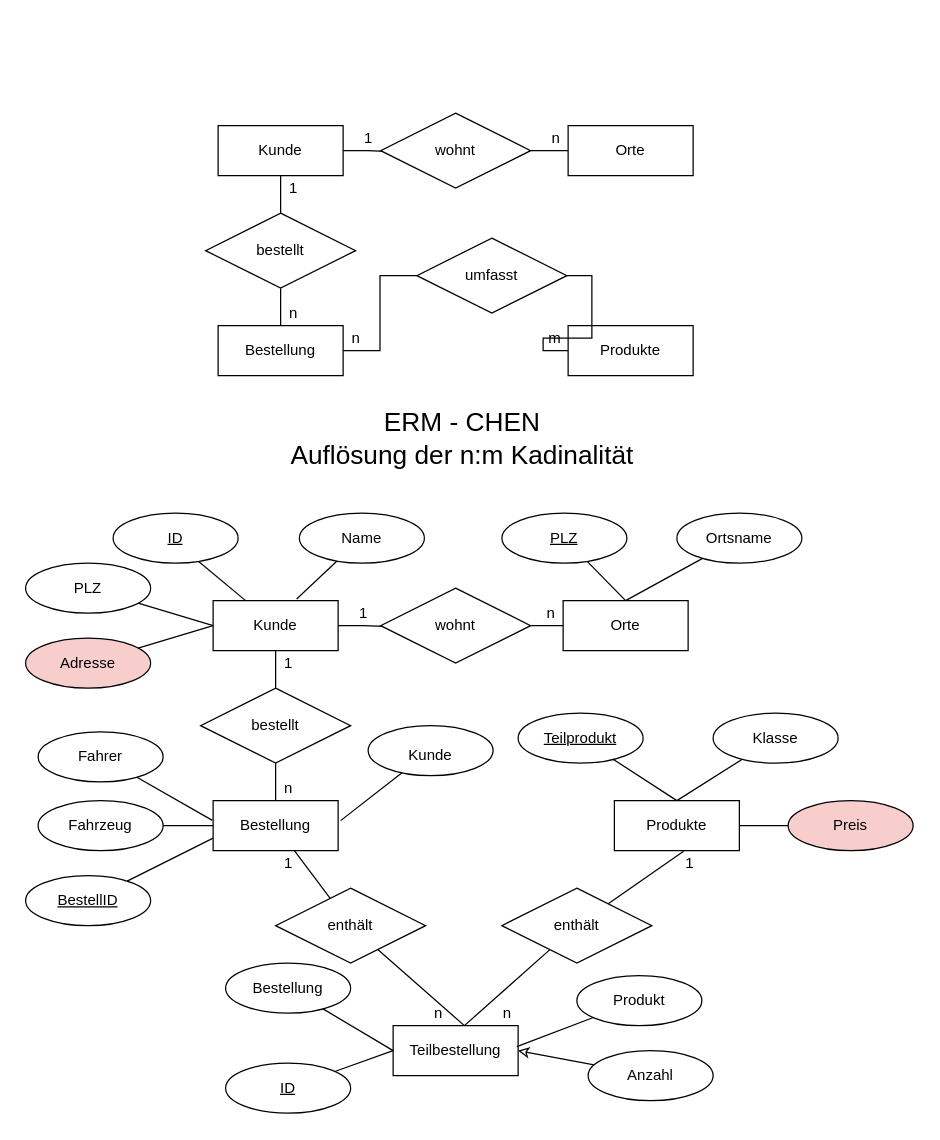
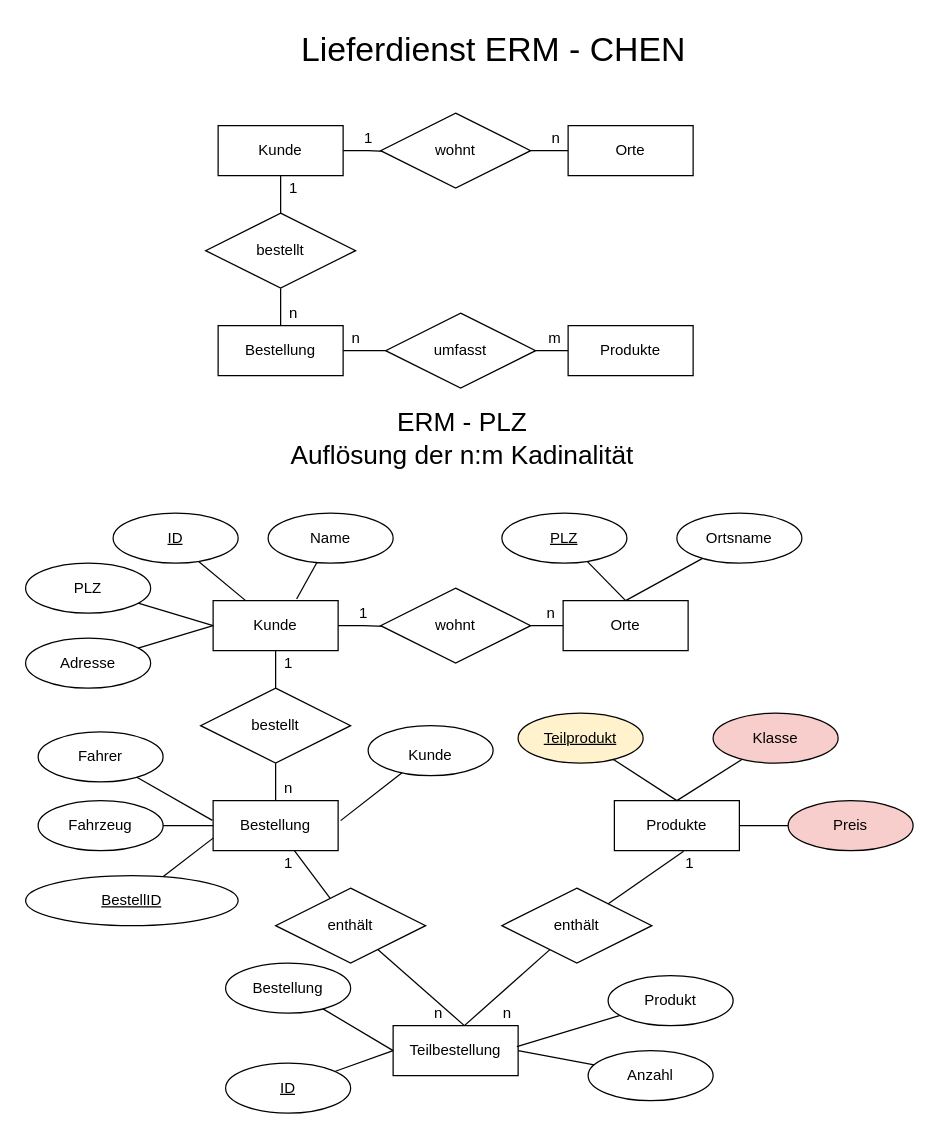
node "Lieferdienst ERM - CHEN": added
node "umfasst": moved (492, 276) -> (461, 351)
node "ERM - CHENAuflösung der n:m Kadinalität": label "ERM - CHENAuflösung der n:m Kadinalität" -> "ERM - PLZAuflösung der n:m Kadinalität"
node "Name": moved (362, 538) -> (331, 538)
node "Adresse": fillcolor #f8cecc -> #ffffff
node "Teilprodukt": fillcolor #ffffff -> #fff2cc
node "Klasse": fillcolor #ffffff -> #f8cecc
node "BestellID": size 125x50 -> 213x50
node "Produkt": moved (639, 1001) -> (671, 1001)
edge "Anzahl" -> "Teilbestellung": arrowhead classic -> none
